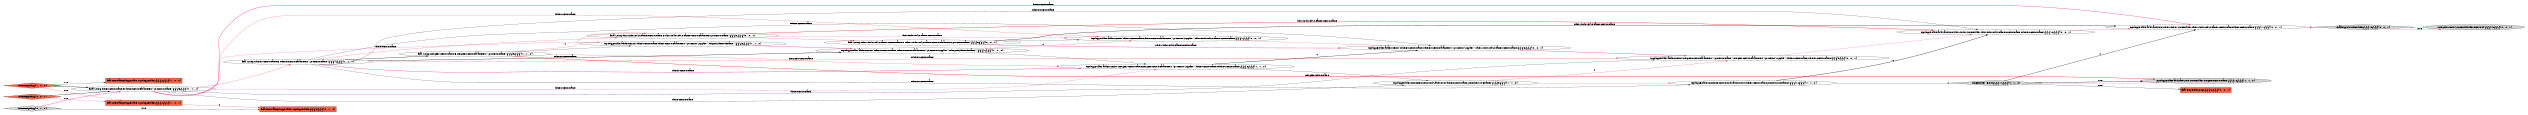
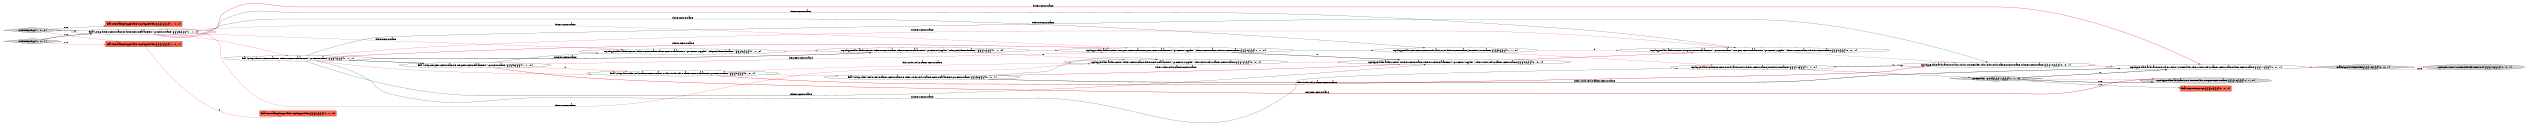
node "writeToTopology['1', '0', '0']": fillcolor tomato -> lightgray
node "writeToTopology['0', '0', '1']": fillcolor tomato -> lightgray
node "writeToTopology['0', '1', '0']": removed
